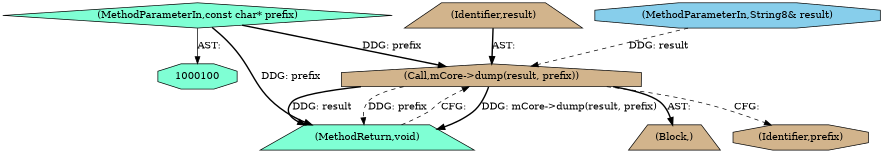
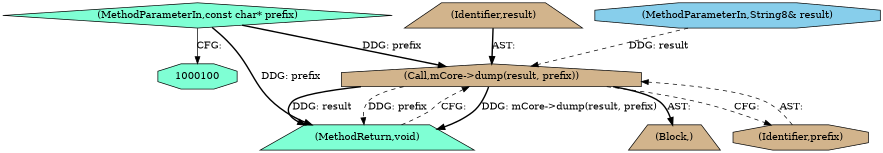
edge "(MethodParameterIn,const char* prefix)" -> "1000100": label "AST: " -> "CFG: "
edge "(Identifier,prefix)" -> "(Call,mCore->dump(result, prefix))": added, label "AST:"
